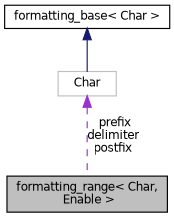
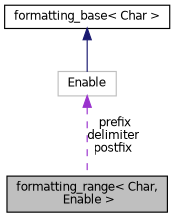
node "Char": label "Char" -> "Enable"
